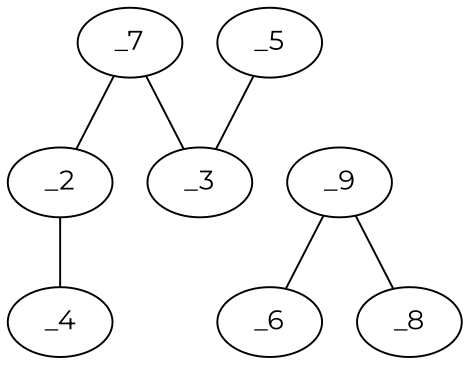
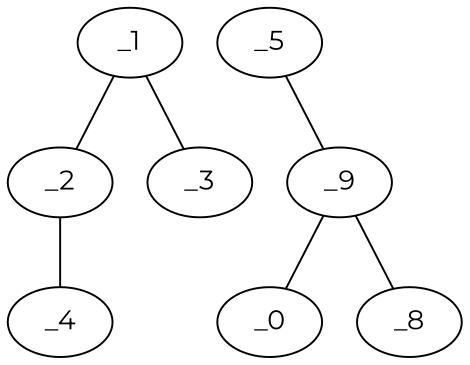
node "_7": label "_7" -> "_1"
edge "_5" -- "_3": now "_5" -- "_9"
node "_6": label "_6" -> "_0"
